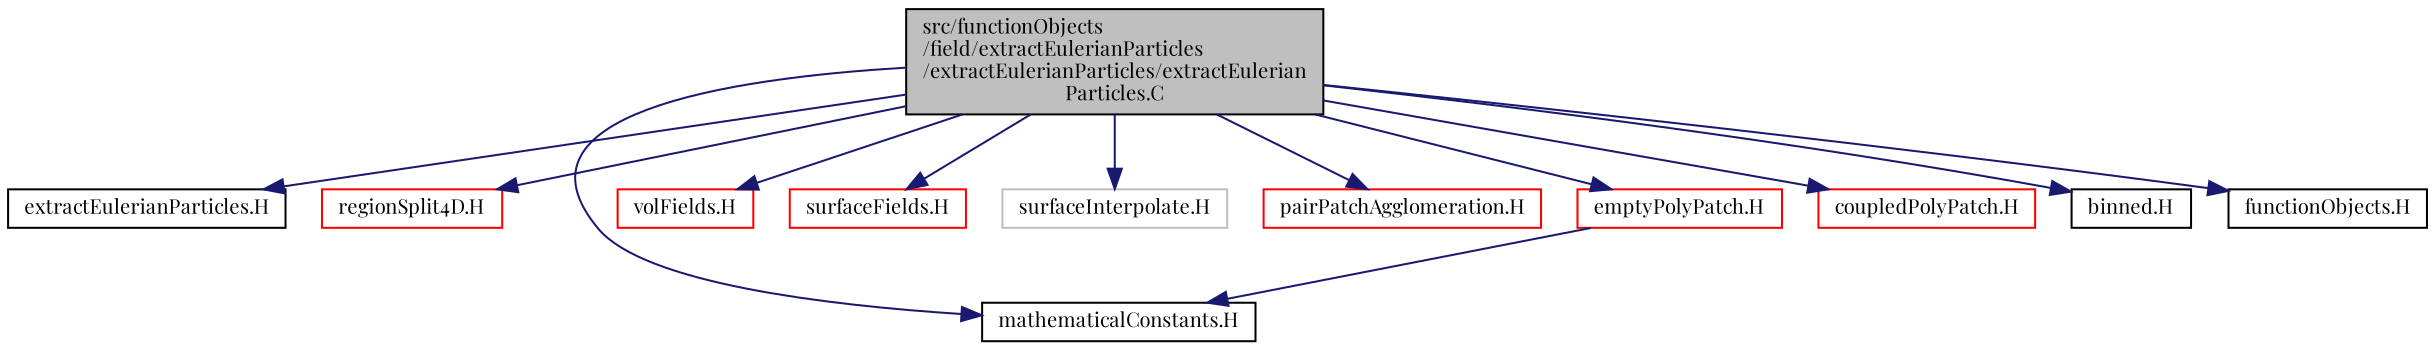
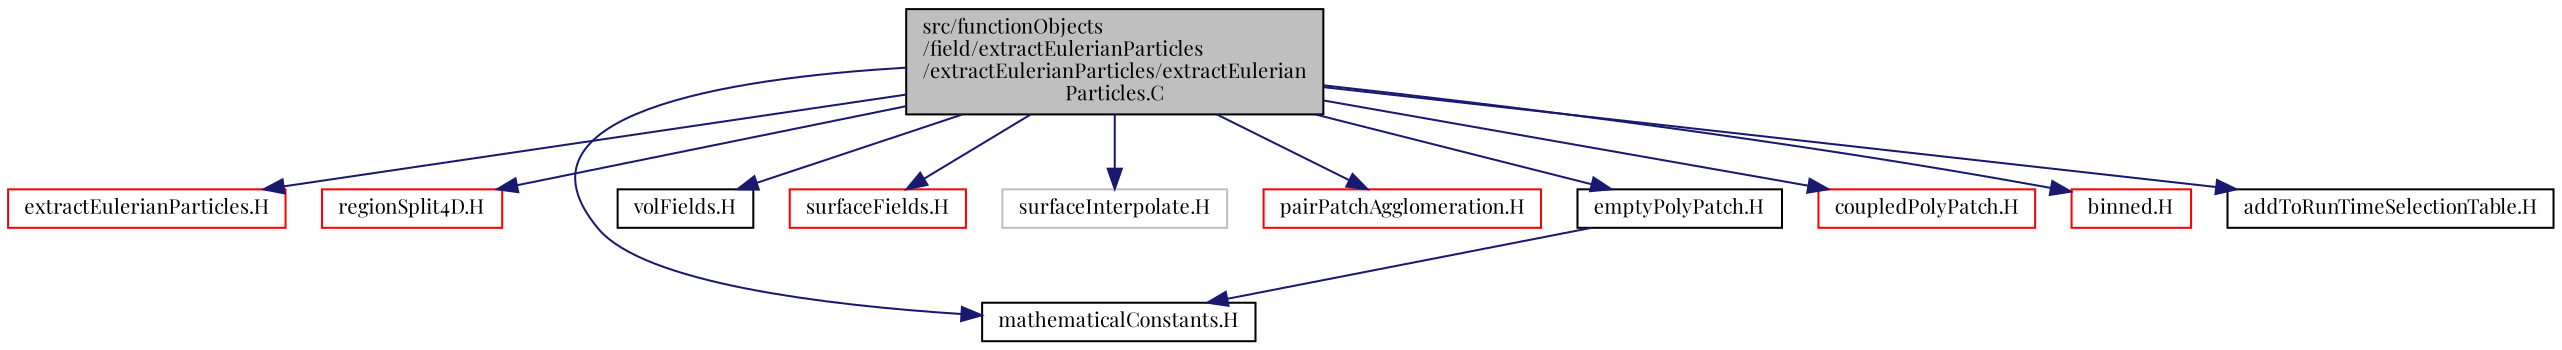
node "extractEulerianParticles.H": color black -> red
node "volFields.H": color red -> black
node "emptyPolyPatch.H": color red -> black
node "binned.H": color black -> red
node "functionObjects.H": label "functionObjects.H" -> "addToRunTimeSelectionTable.H"
